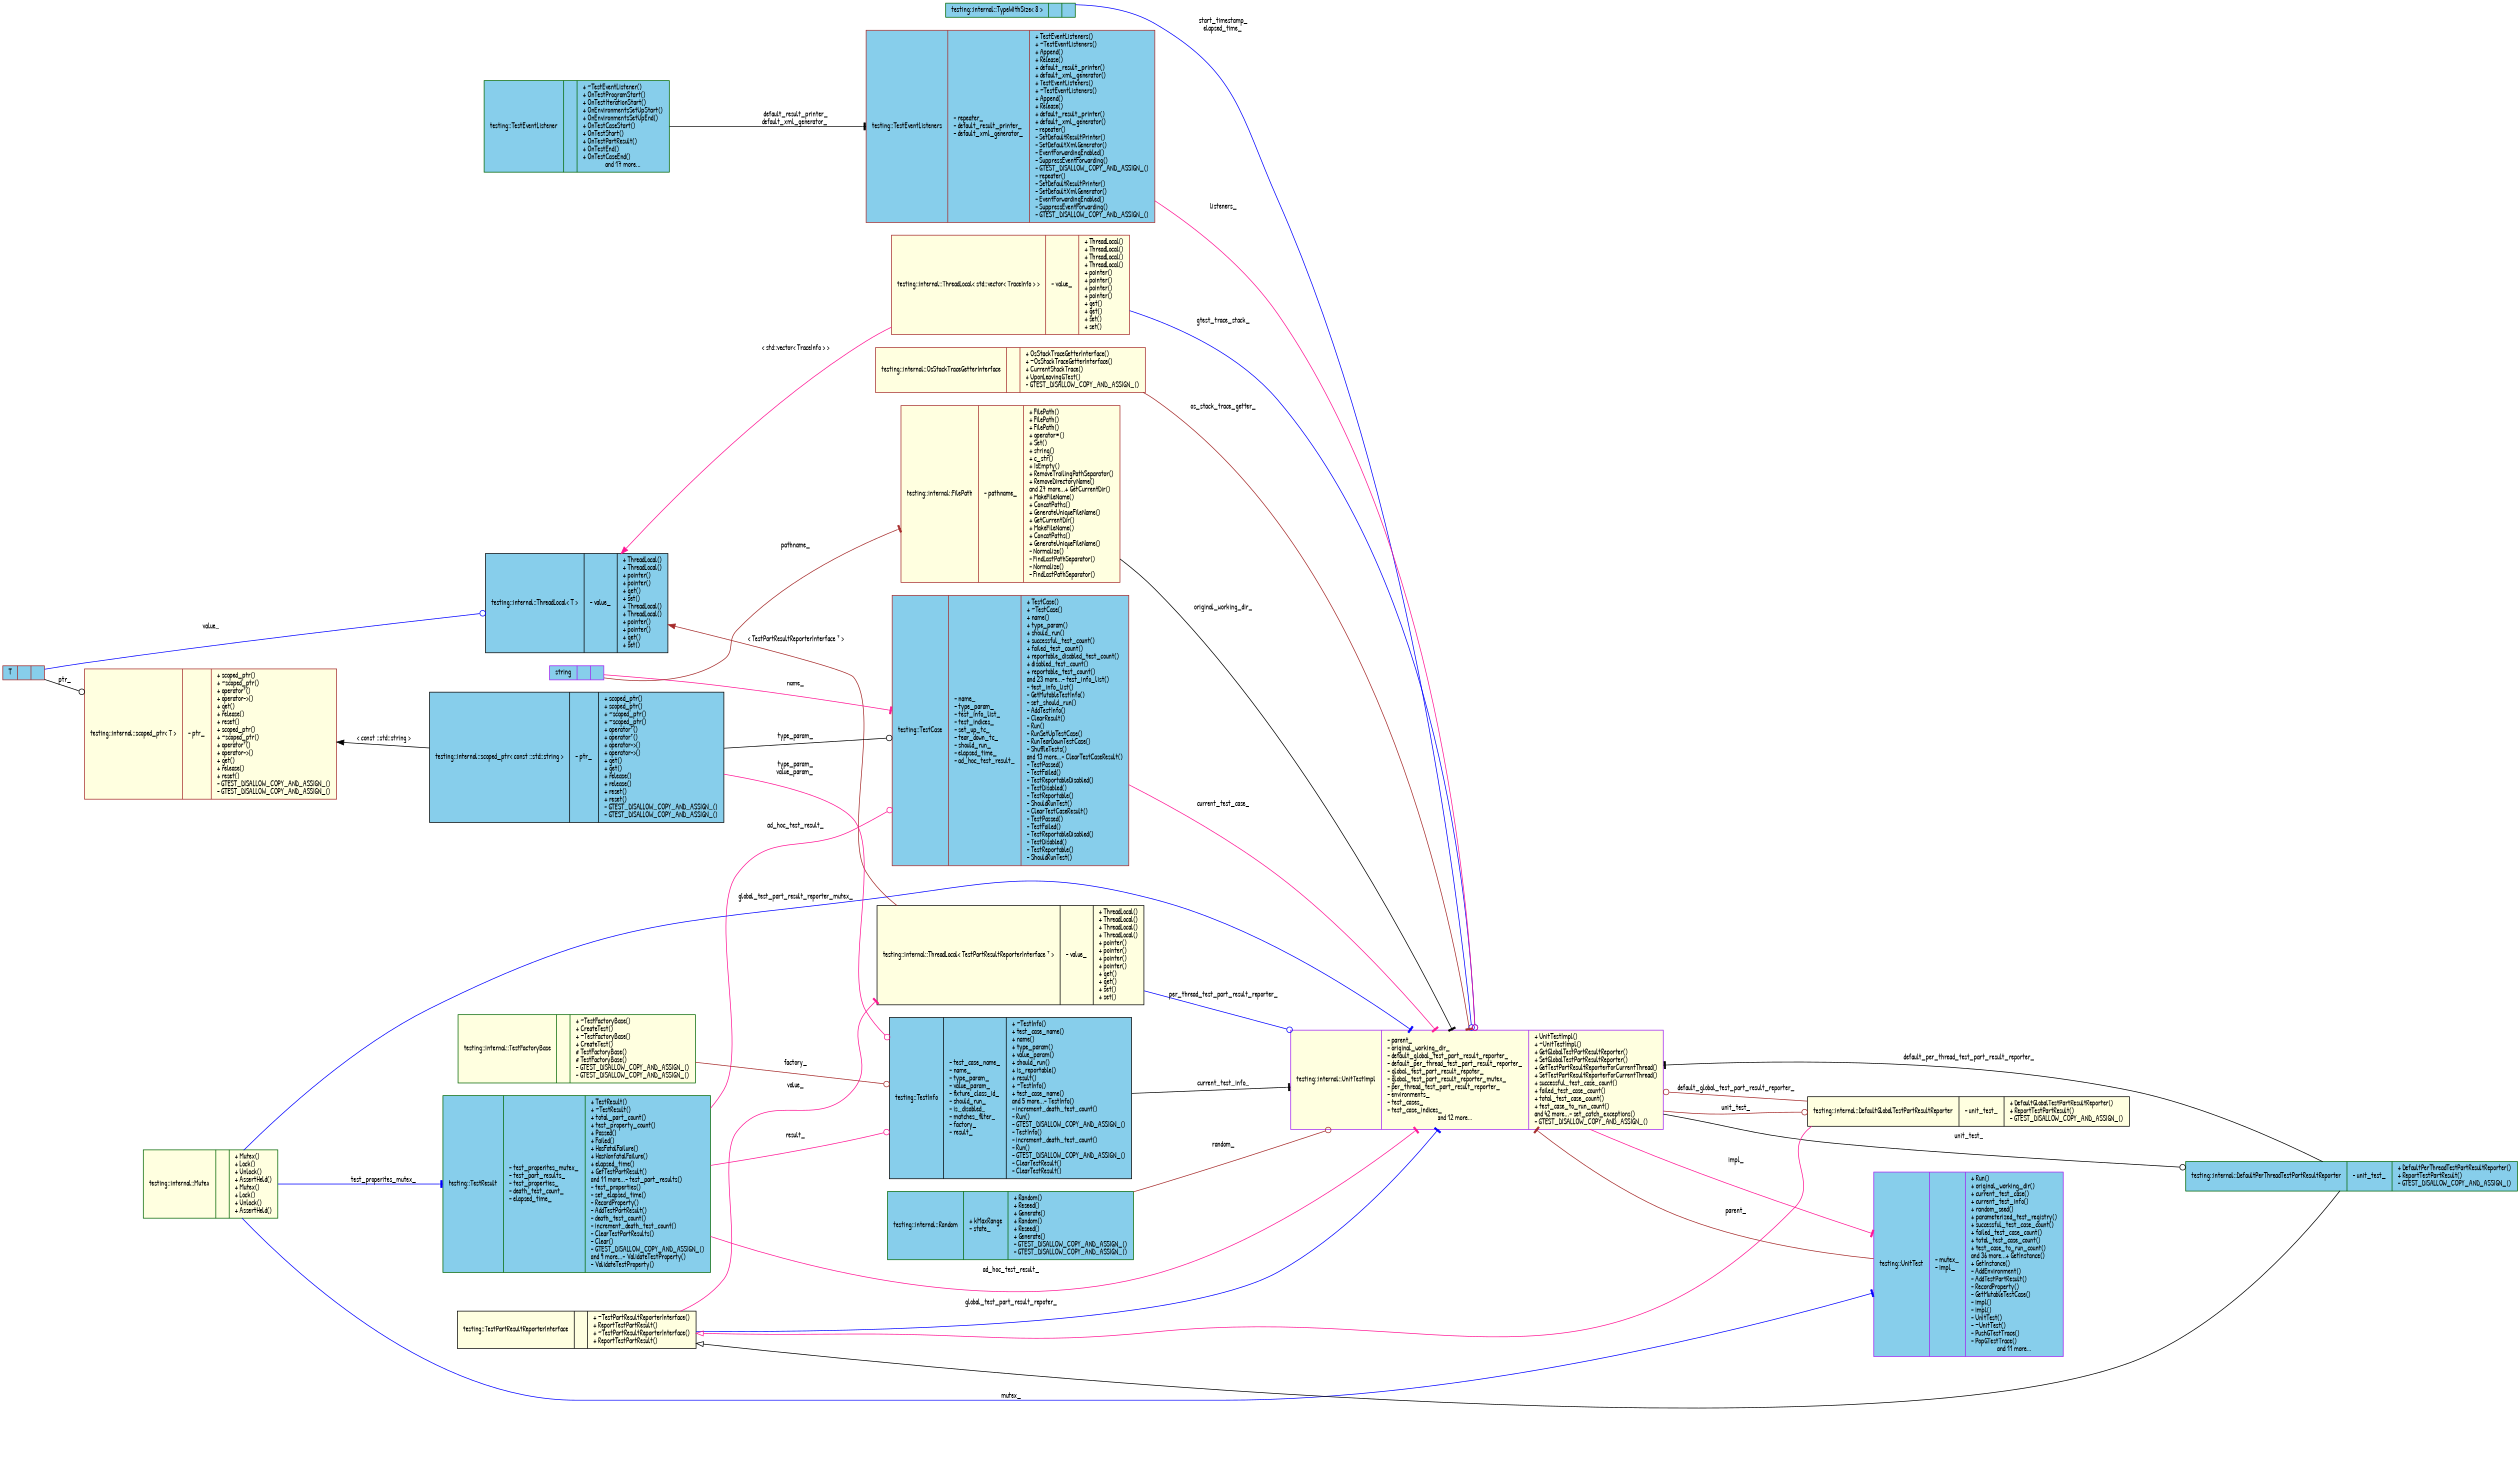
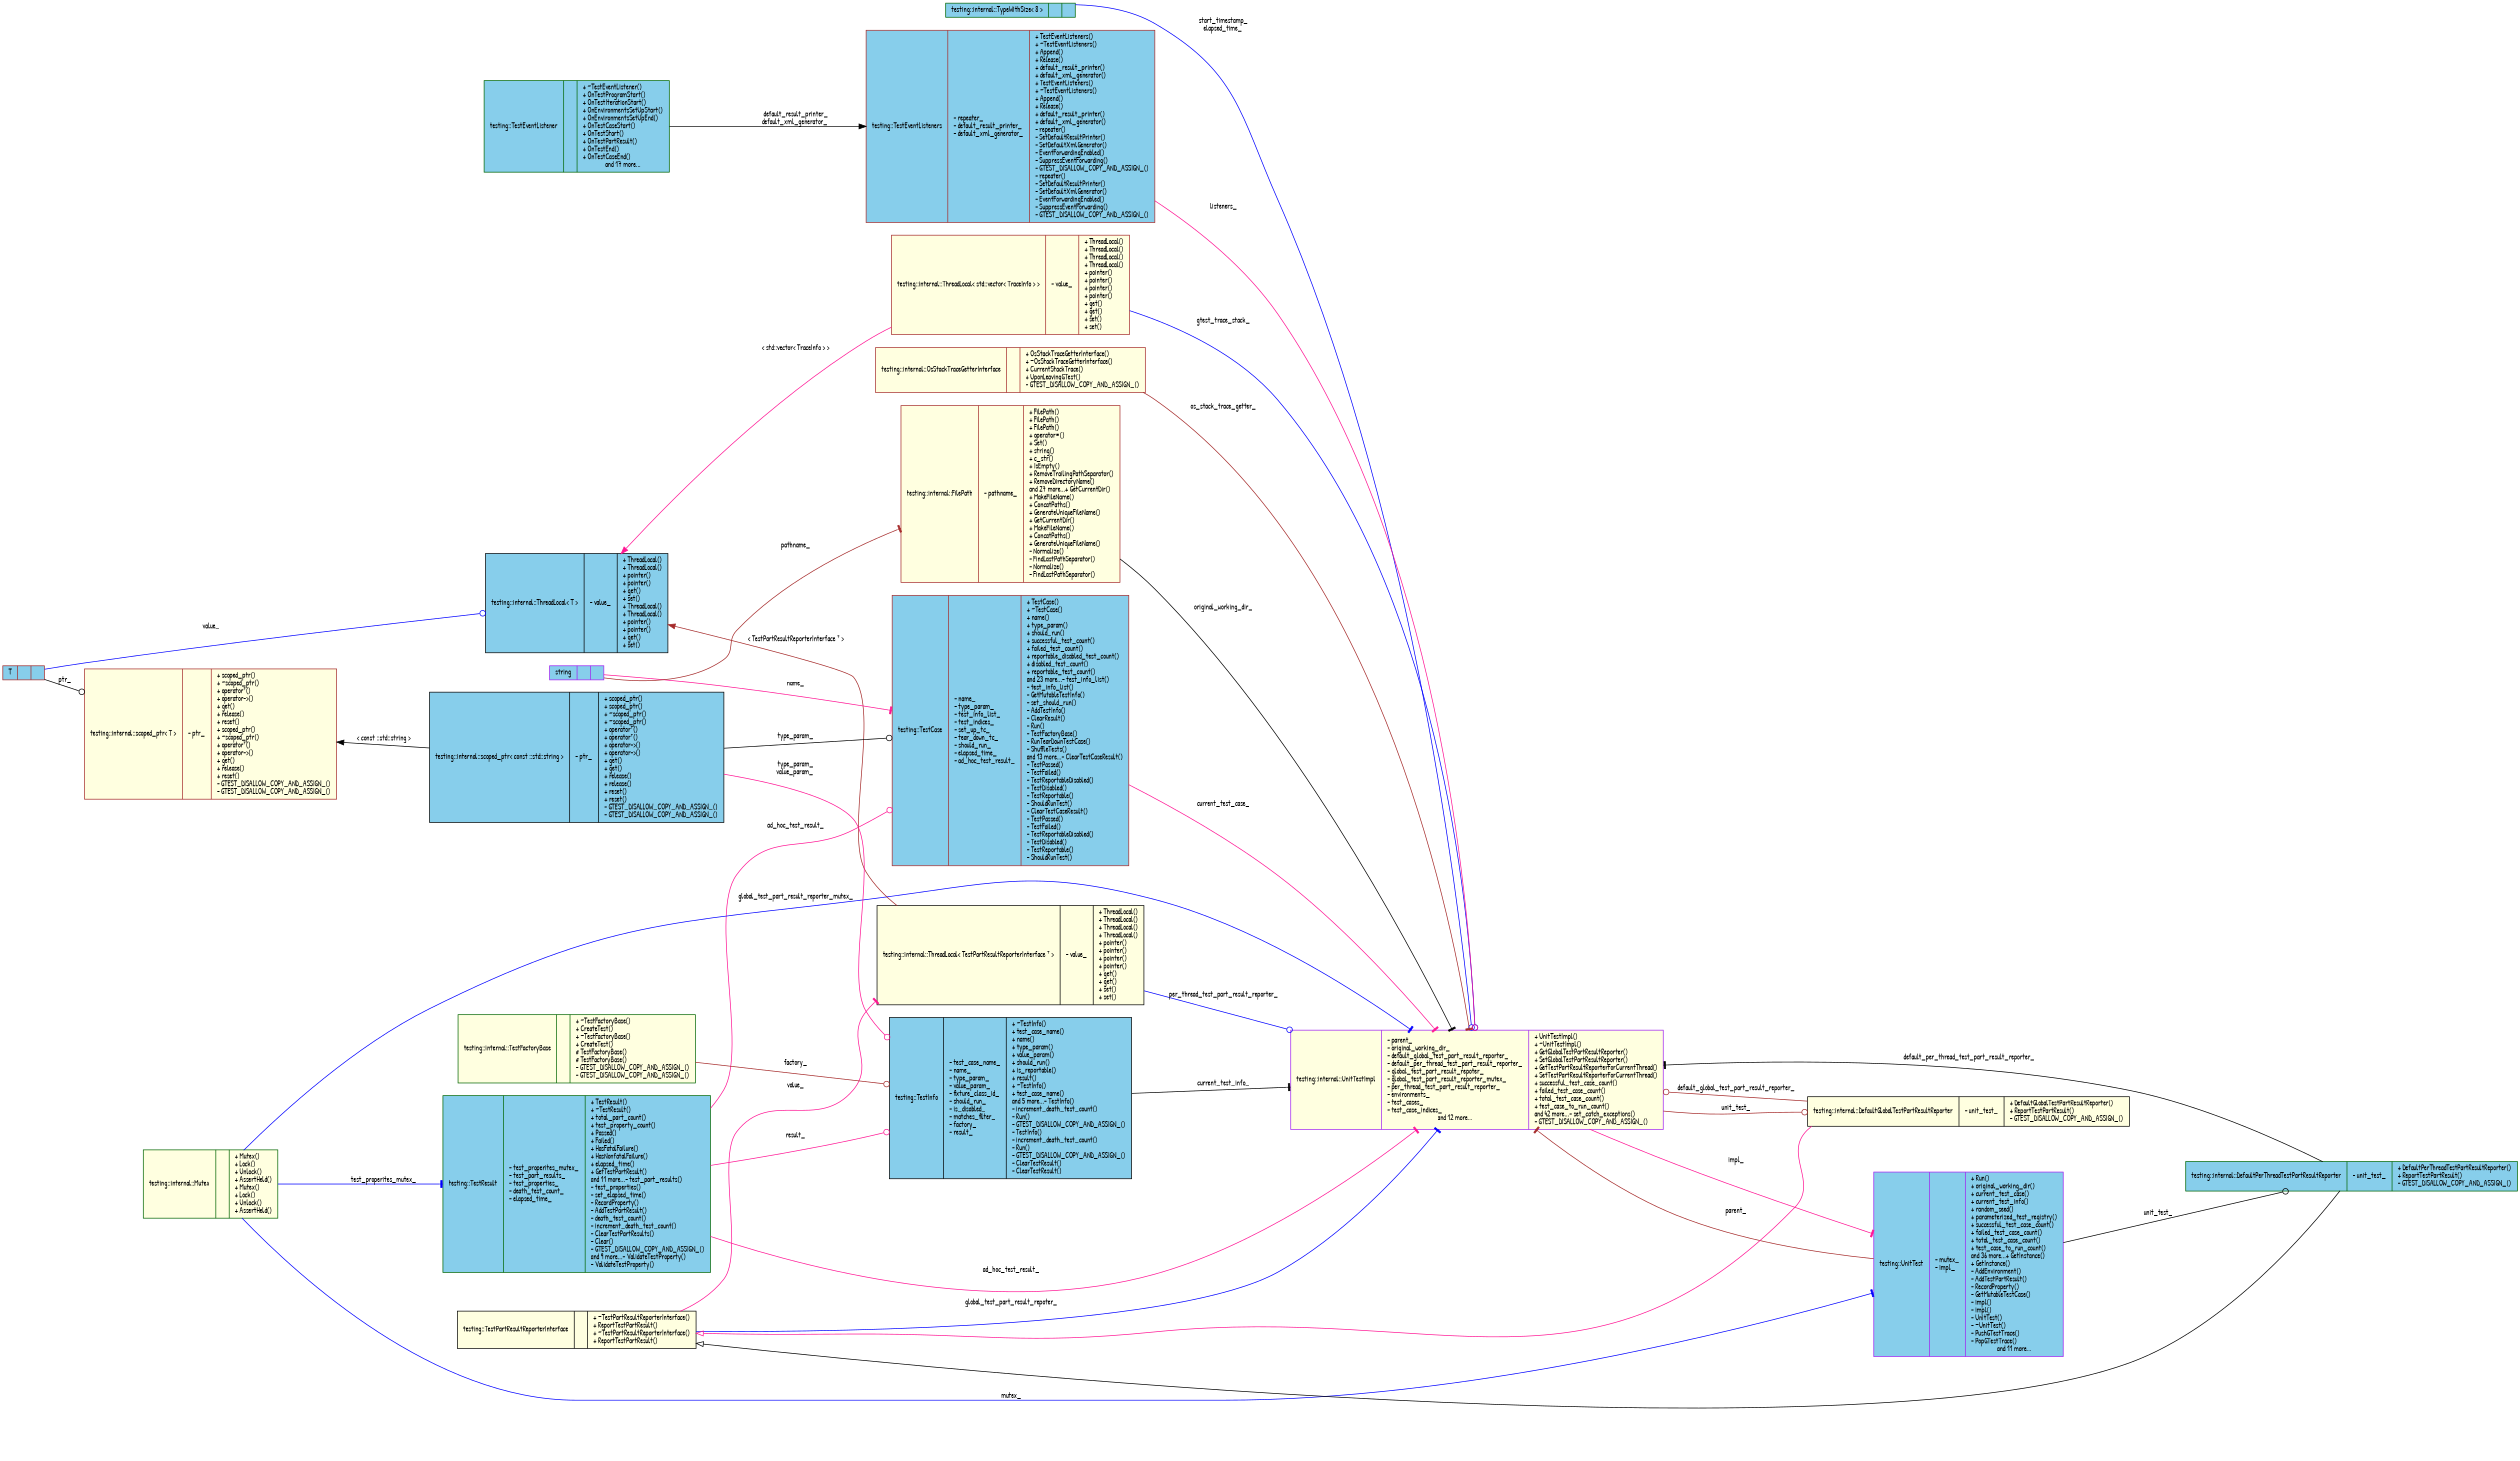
edge "testing::TestEventListener" -> "testing::TestEventListeners": arrowhead tee -> normal
node "testing::TestCase": text "- RunSetUpTestCase()" -> "- TestFactoryBase()"
edge "testing::internal::UnitTestImpl" -> "testing::internal::DefaultPerThreadTestPartResultReporter": now "testing::UnitTest" -> "testing::internal::DefaultPerThreadTestPartResultReporter"
node "testing::internal::Random": removed
